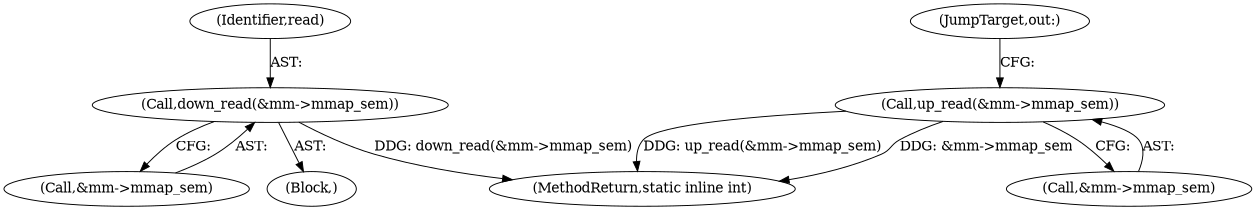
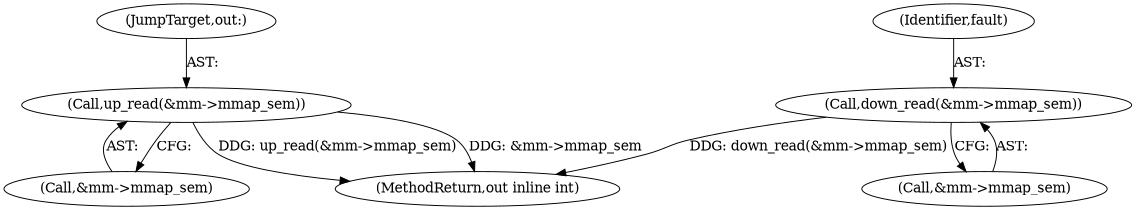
node "(Identifier,read)": label "(Identifier,read)" -> "(Identifier,fault)"
edge "(JumpTarget,out:)" -> "(Call,up_read(&mm->mmap_sem))": label "CFG: " -> "AST: "
node "(Block,)": removed
node "(MethodReturn,static inline int)": label "(MethodReturn,static inline int)" -> "(MethodReturn,out inline int)"
